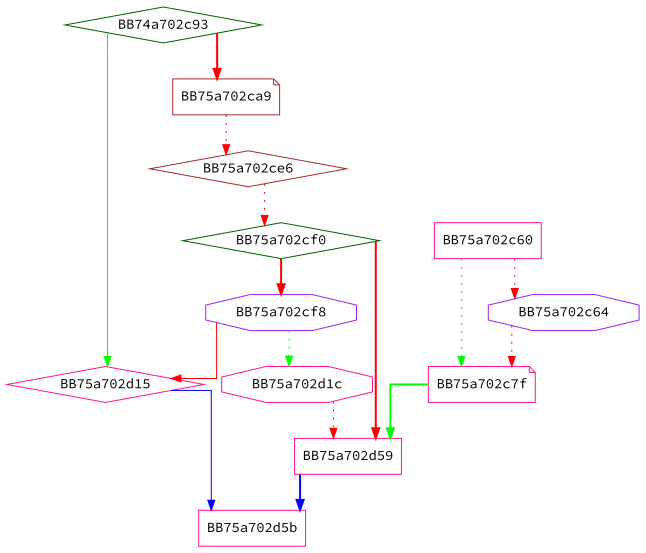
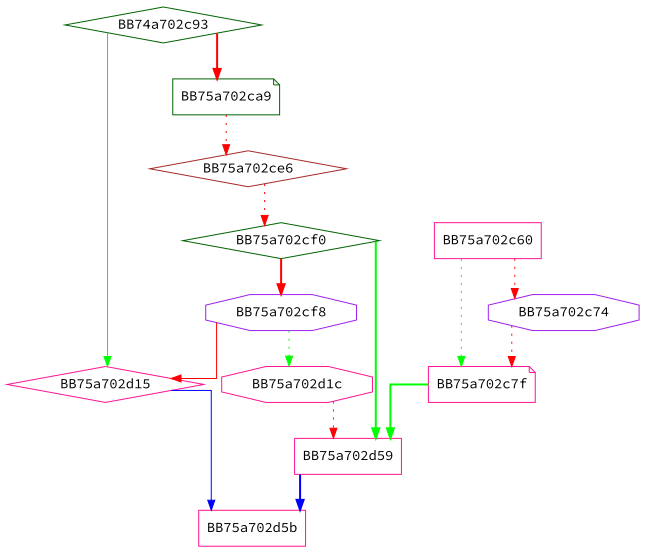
node "BB75a702ca9": color brown -> darkgreen
node "BB75a702c64": label "BB75a702c64" -> "BB75a702c74"
edge "BB75a702cf0" -> "BB75a702d59": color red -> green
